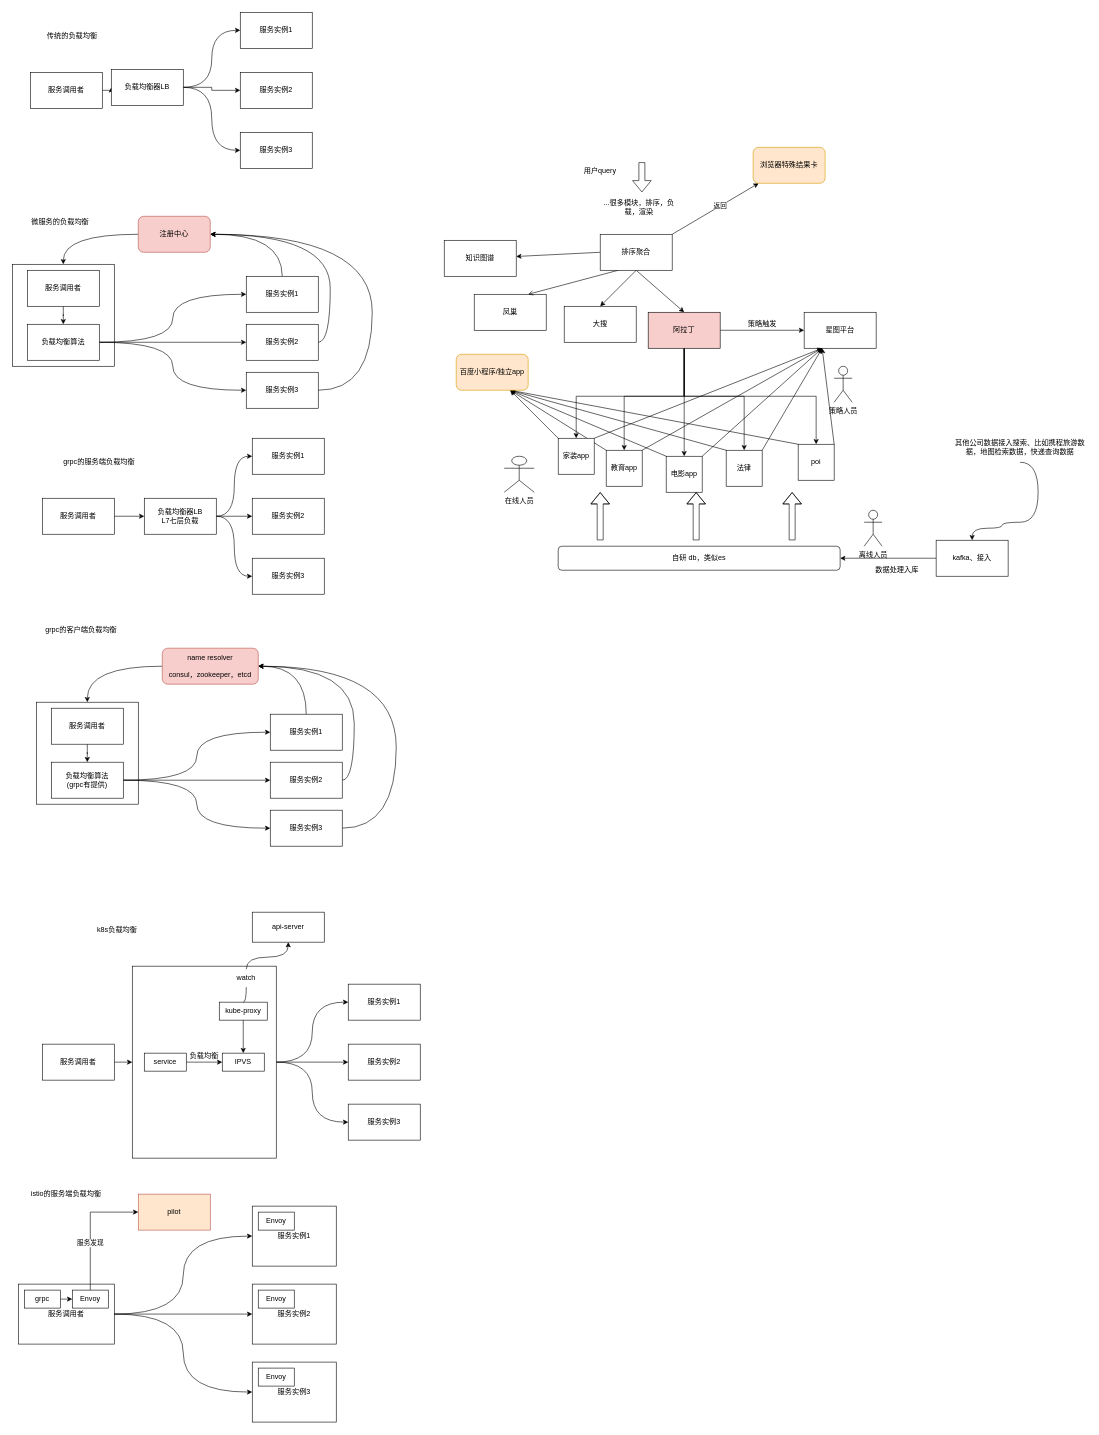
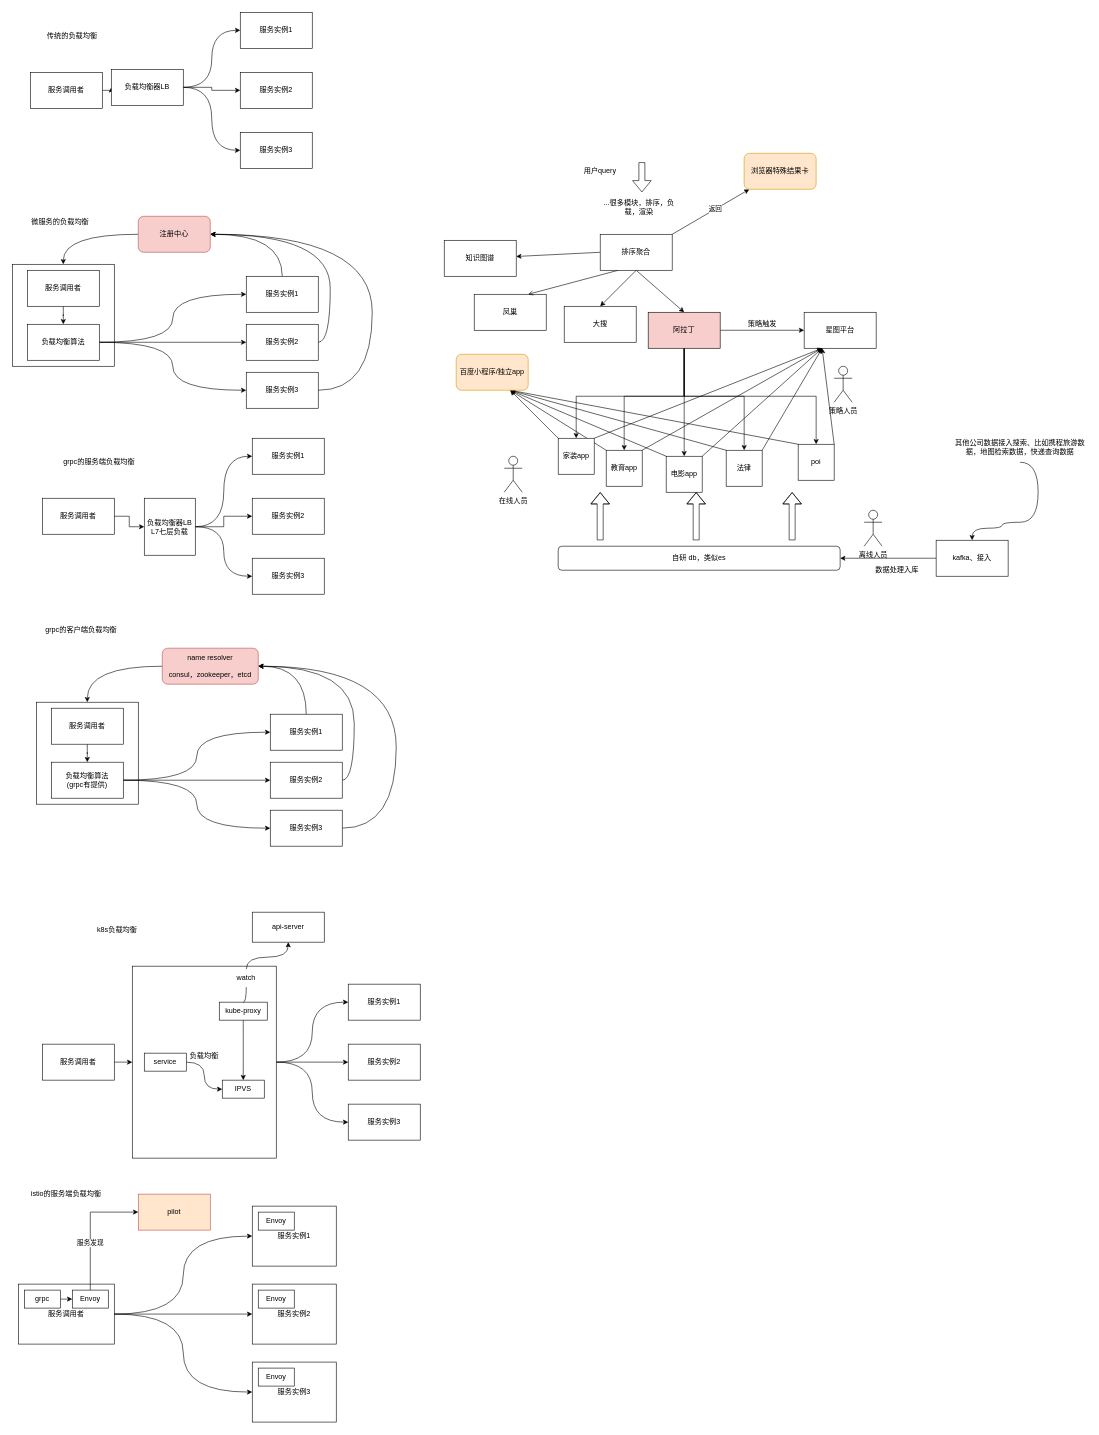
node "浏览器特殊结果卡": moved (789, 165) -> (780, 171)
node "在线人员": size 30x36 -> 18x36
node "负载均衡器LB L7七层负载": size 72x36 -> 51x57
node "IPVS": moved (243, 1062) -> (243, 1089)
